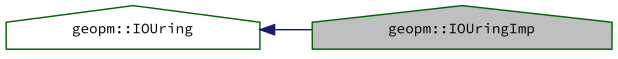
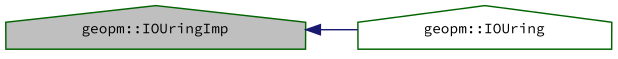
edge "geopm::IOUringImp" -> "geopm::IOUring": reversed
